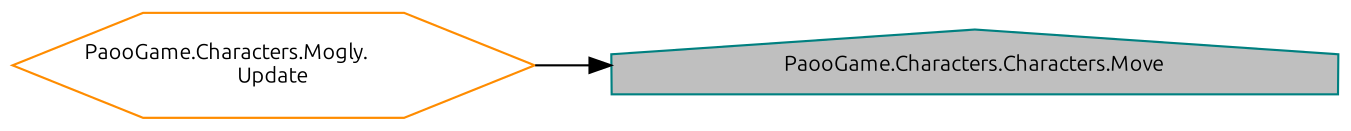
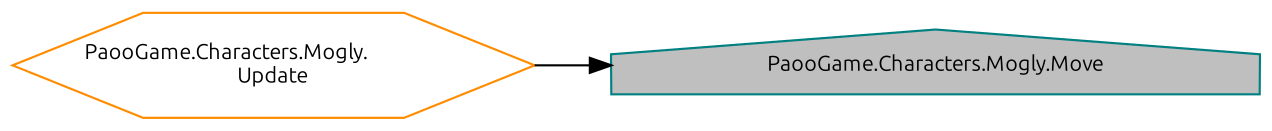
node "PaooGame.Characters.Characters.Move": label "PaooGame.Characters.Characters.Move" -> "PaooGame.Characters.Mogly.Move"
